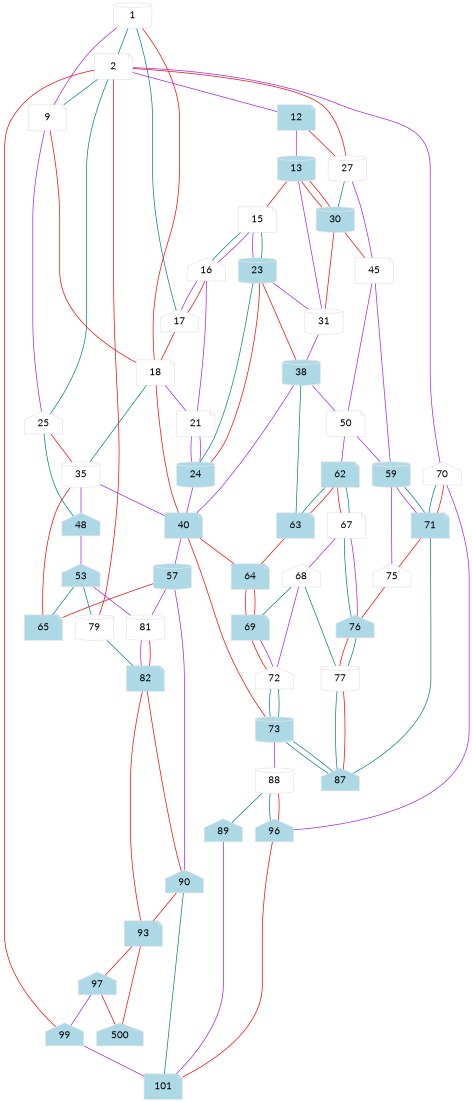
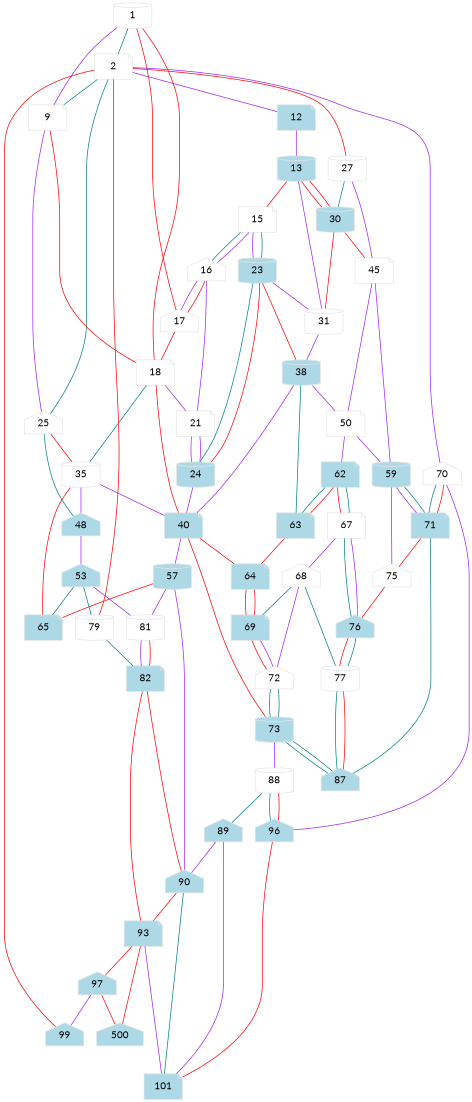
edge "12" -- "27": removed
edge "1" -- "17": color teal -> red
edge "89" -- "90": added
edge "99" -- "101": now "93" -- "101"
